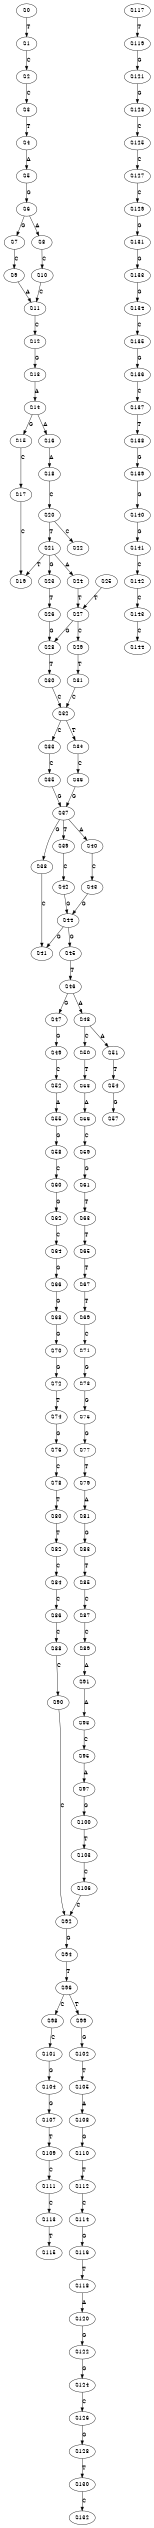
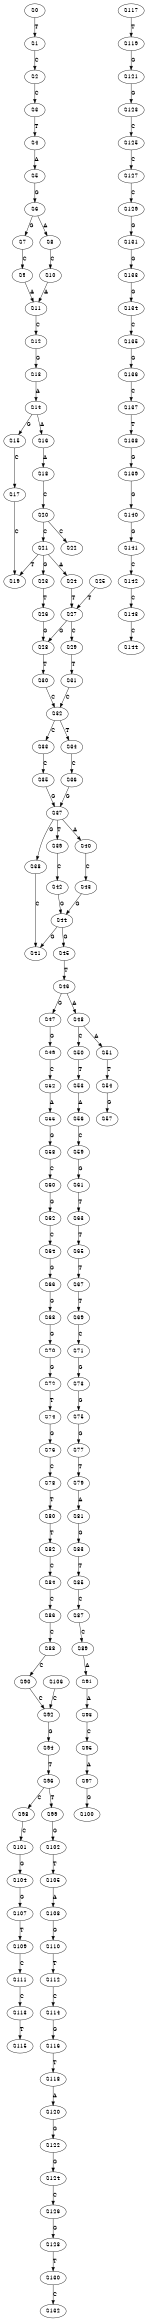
edge "S10" -> "S11": label "C" -> "A"
edge "S20" -> "S21": label "T" -> "C"
node "S103": removed
